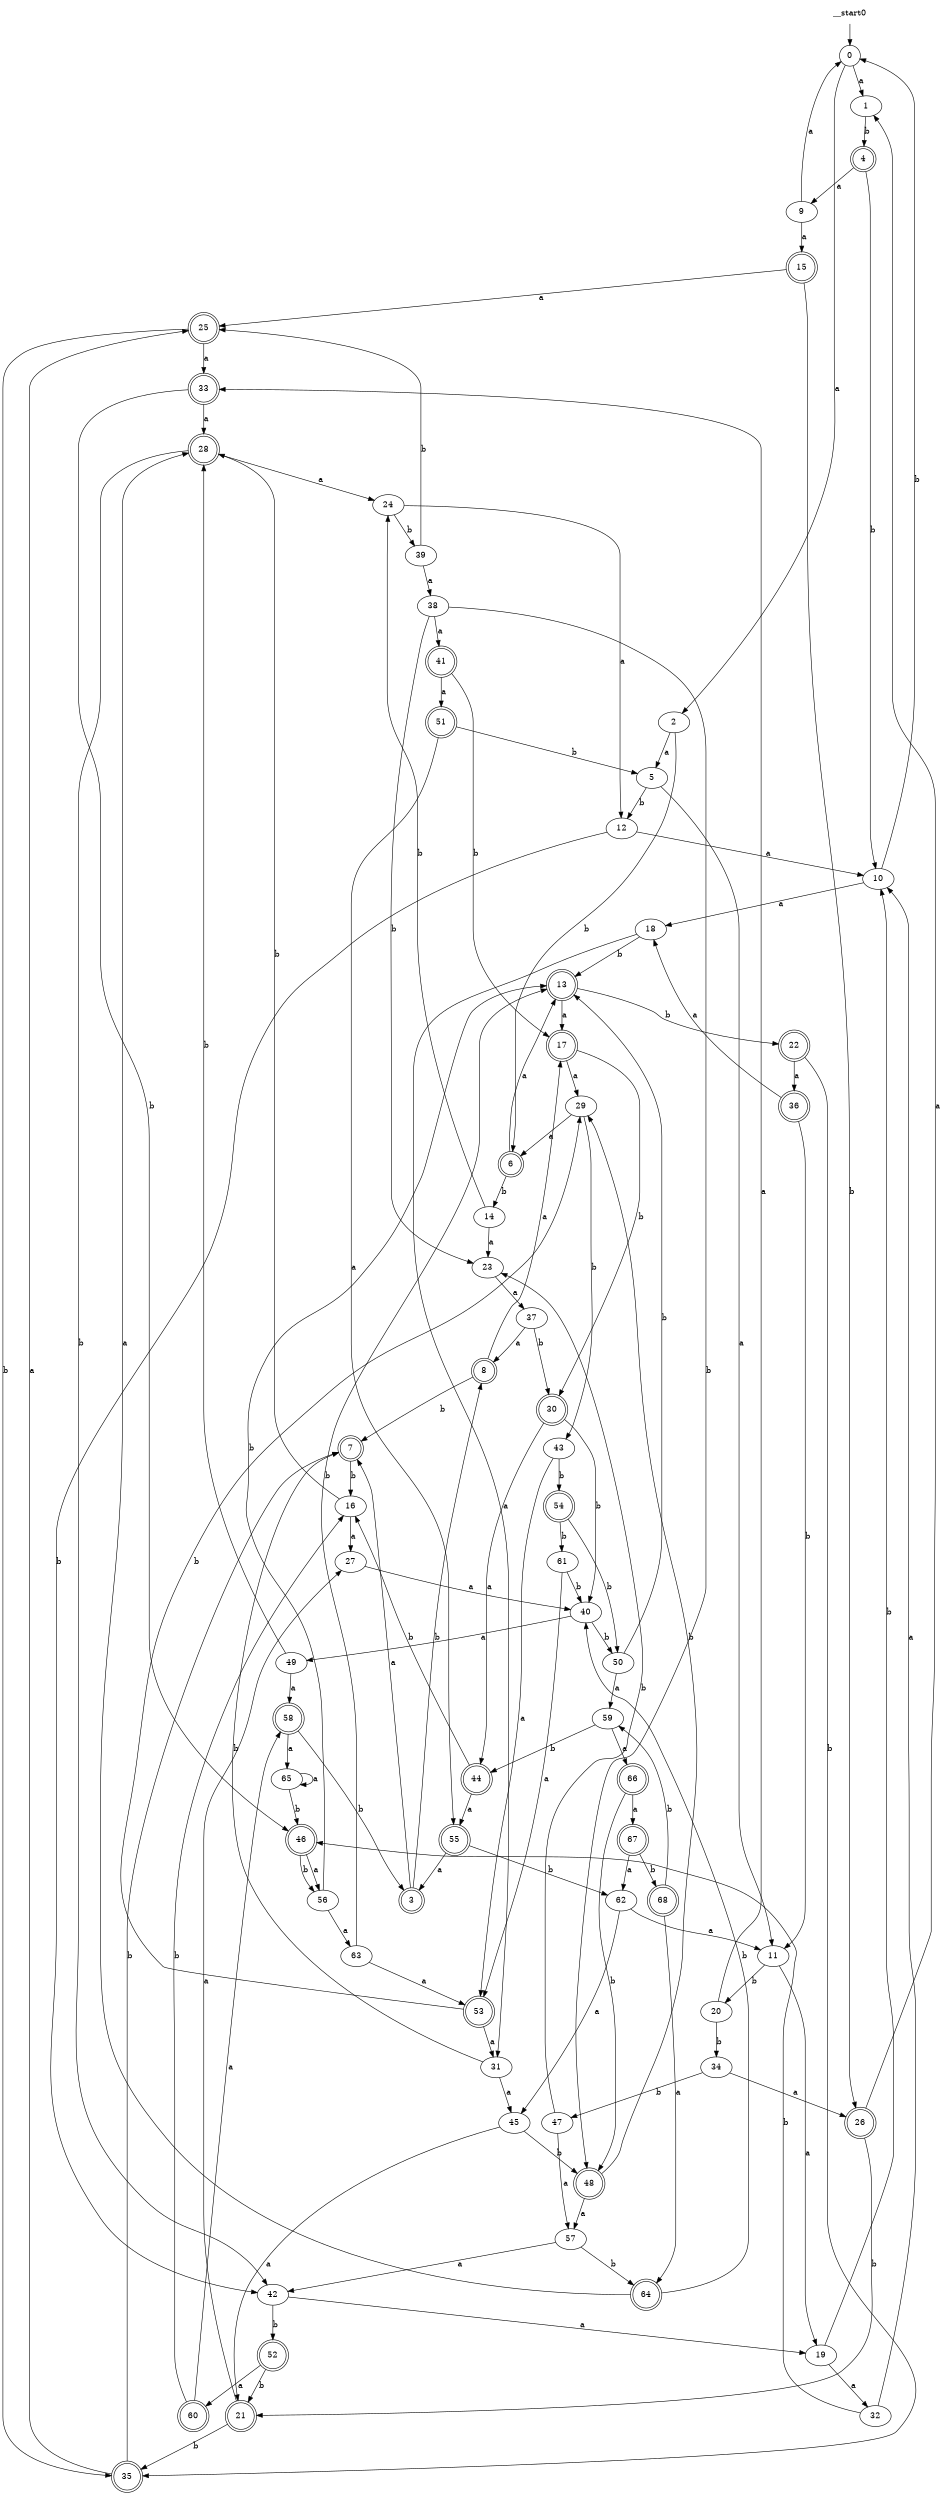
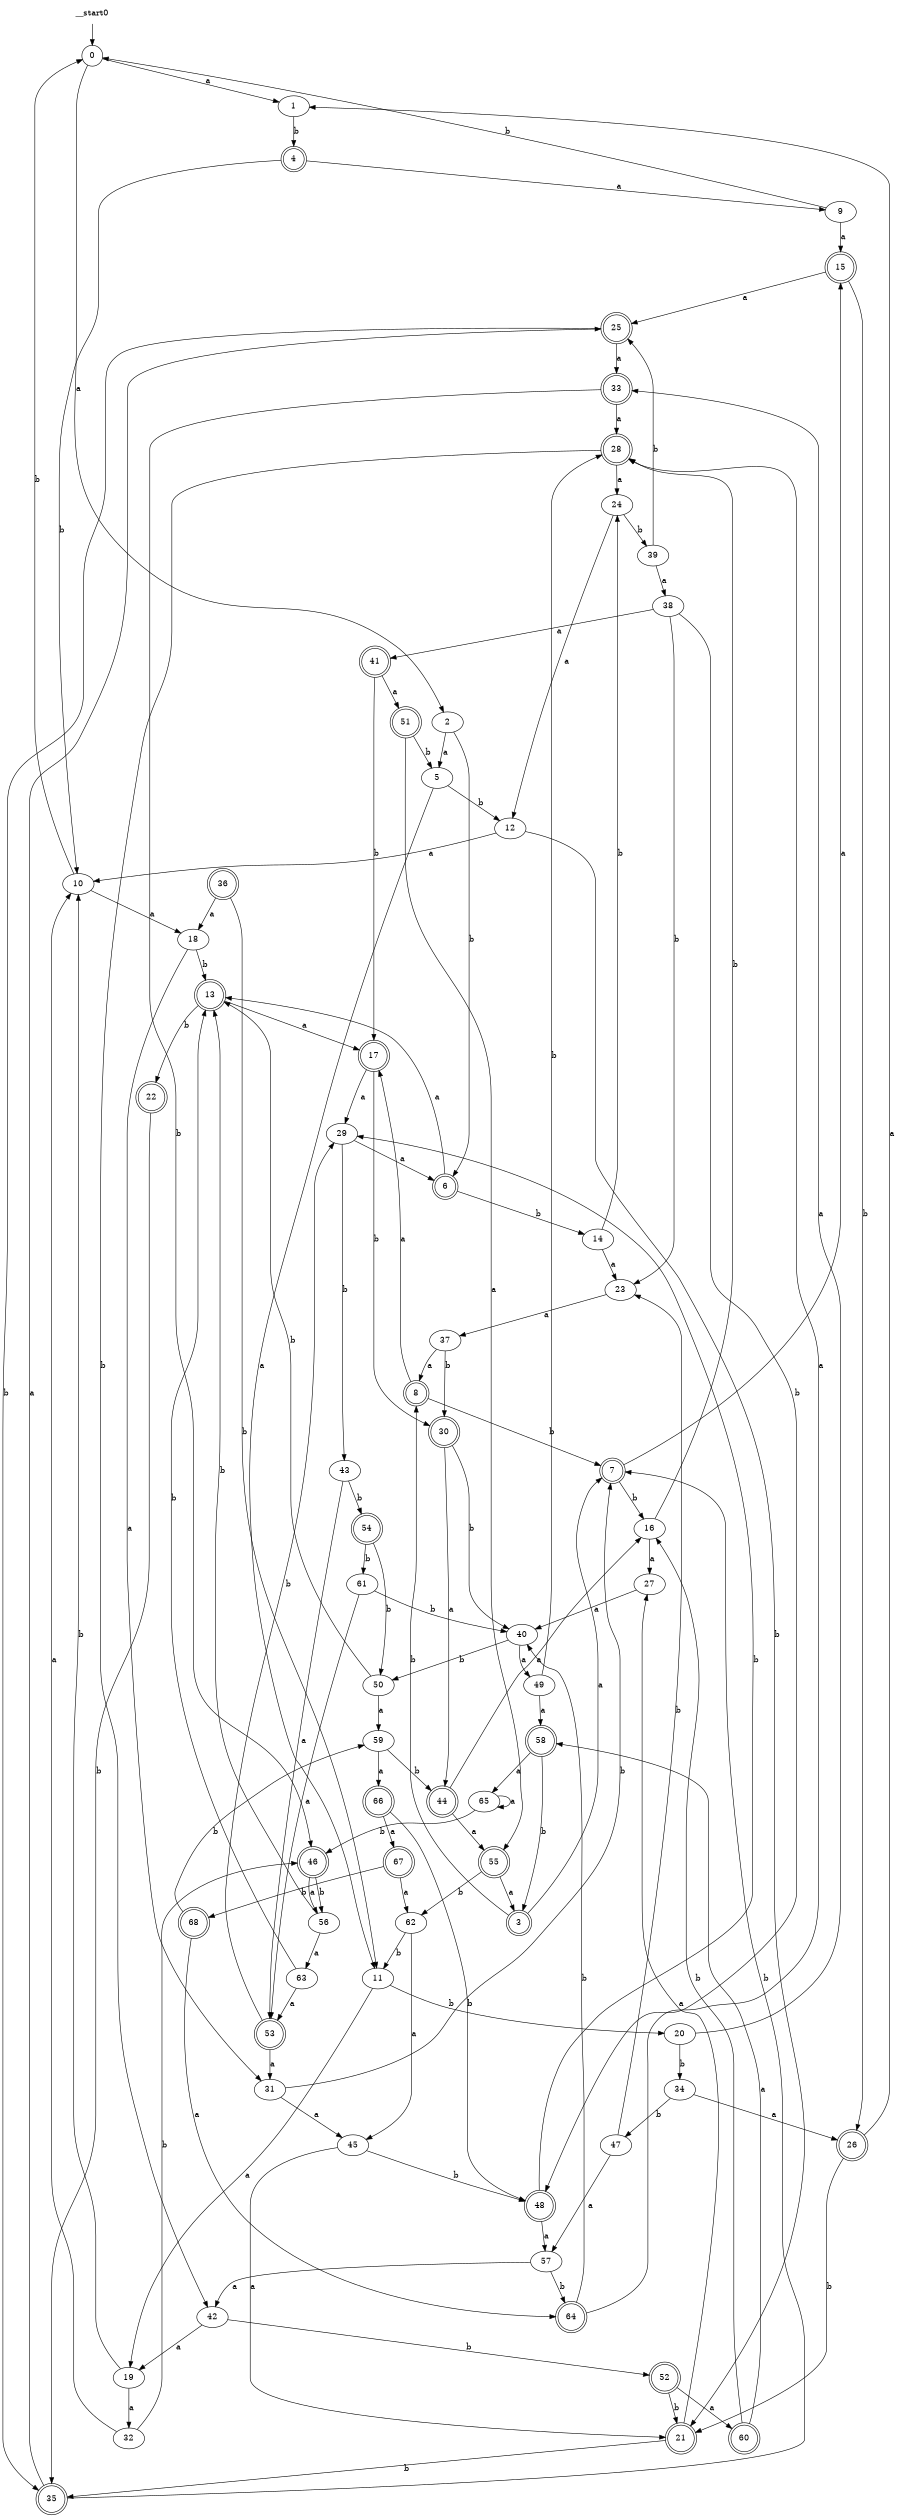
edge "9" -> "0": label "a" -> "b"
edge "7" -> "15": added, label "a"
edge "22" -> "36": removed, label "a"
edge "12" -> "42": now "12" -> "21"
edge "44" -> "16": label "b" -> "a"
edge "62" -> "11": label "a" -> "b"
